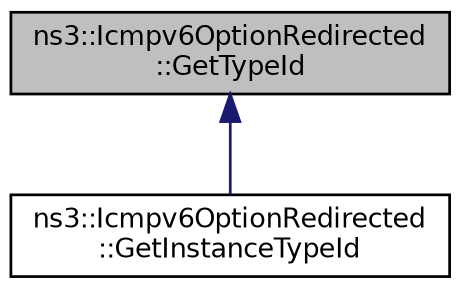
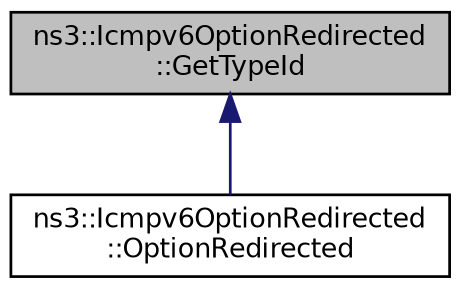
node "ns3::Icmpv6OptionRedirected ::GetInstanceTypeId": label "ns3::Icmpv6OptionRedirected ::GetInstanceTypeId" -> "ns3::Icmpv6OptionRedirected ::OptionRedirected"
